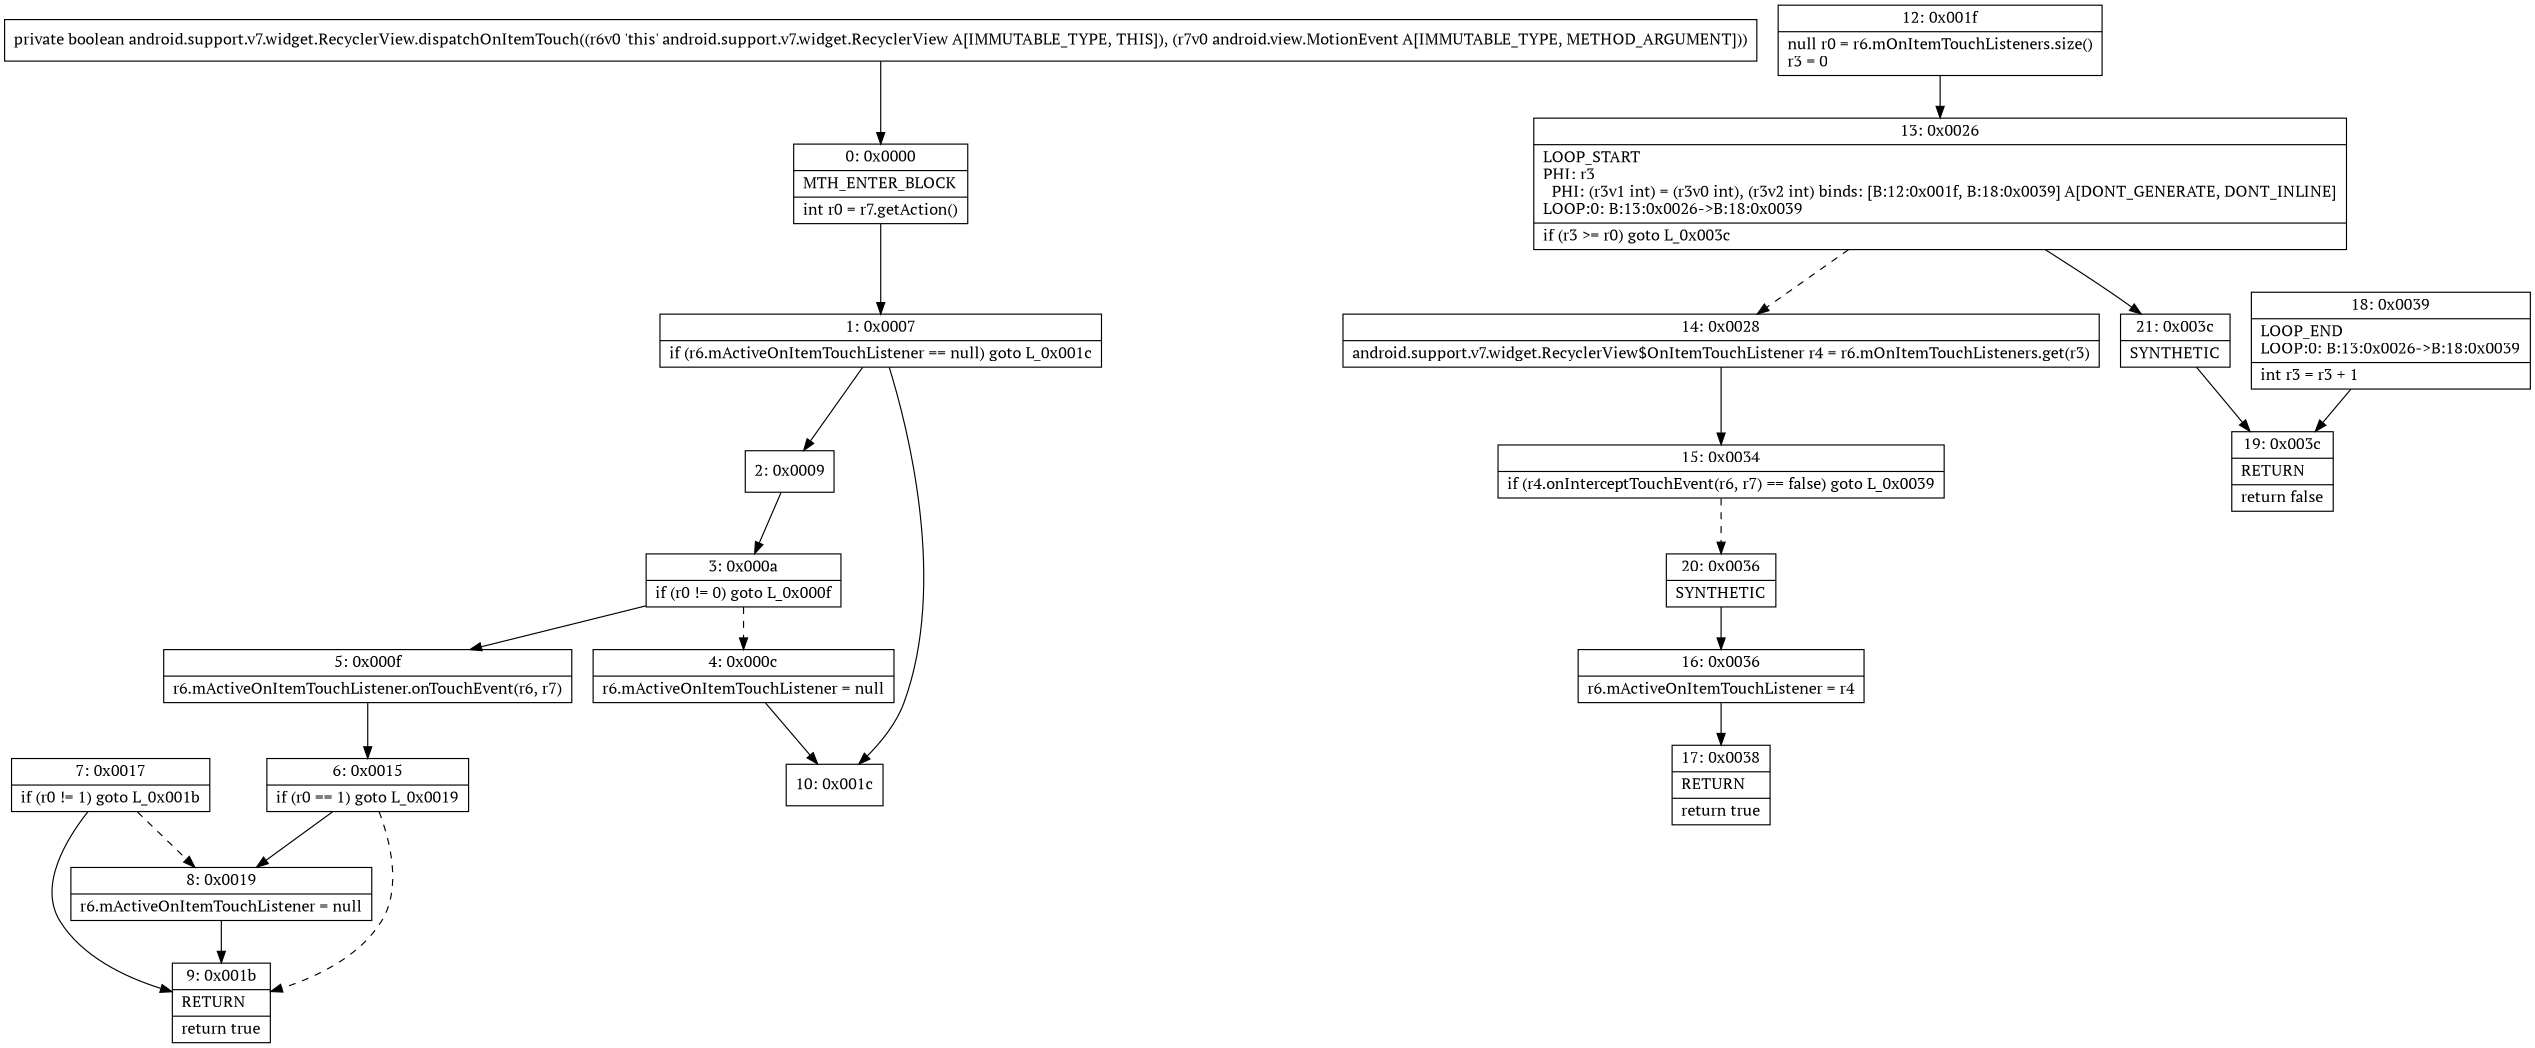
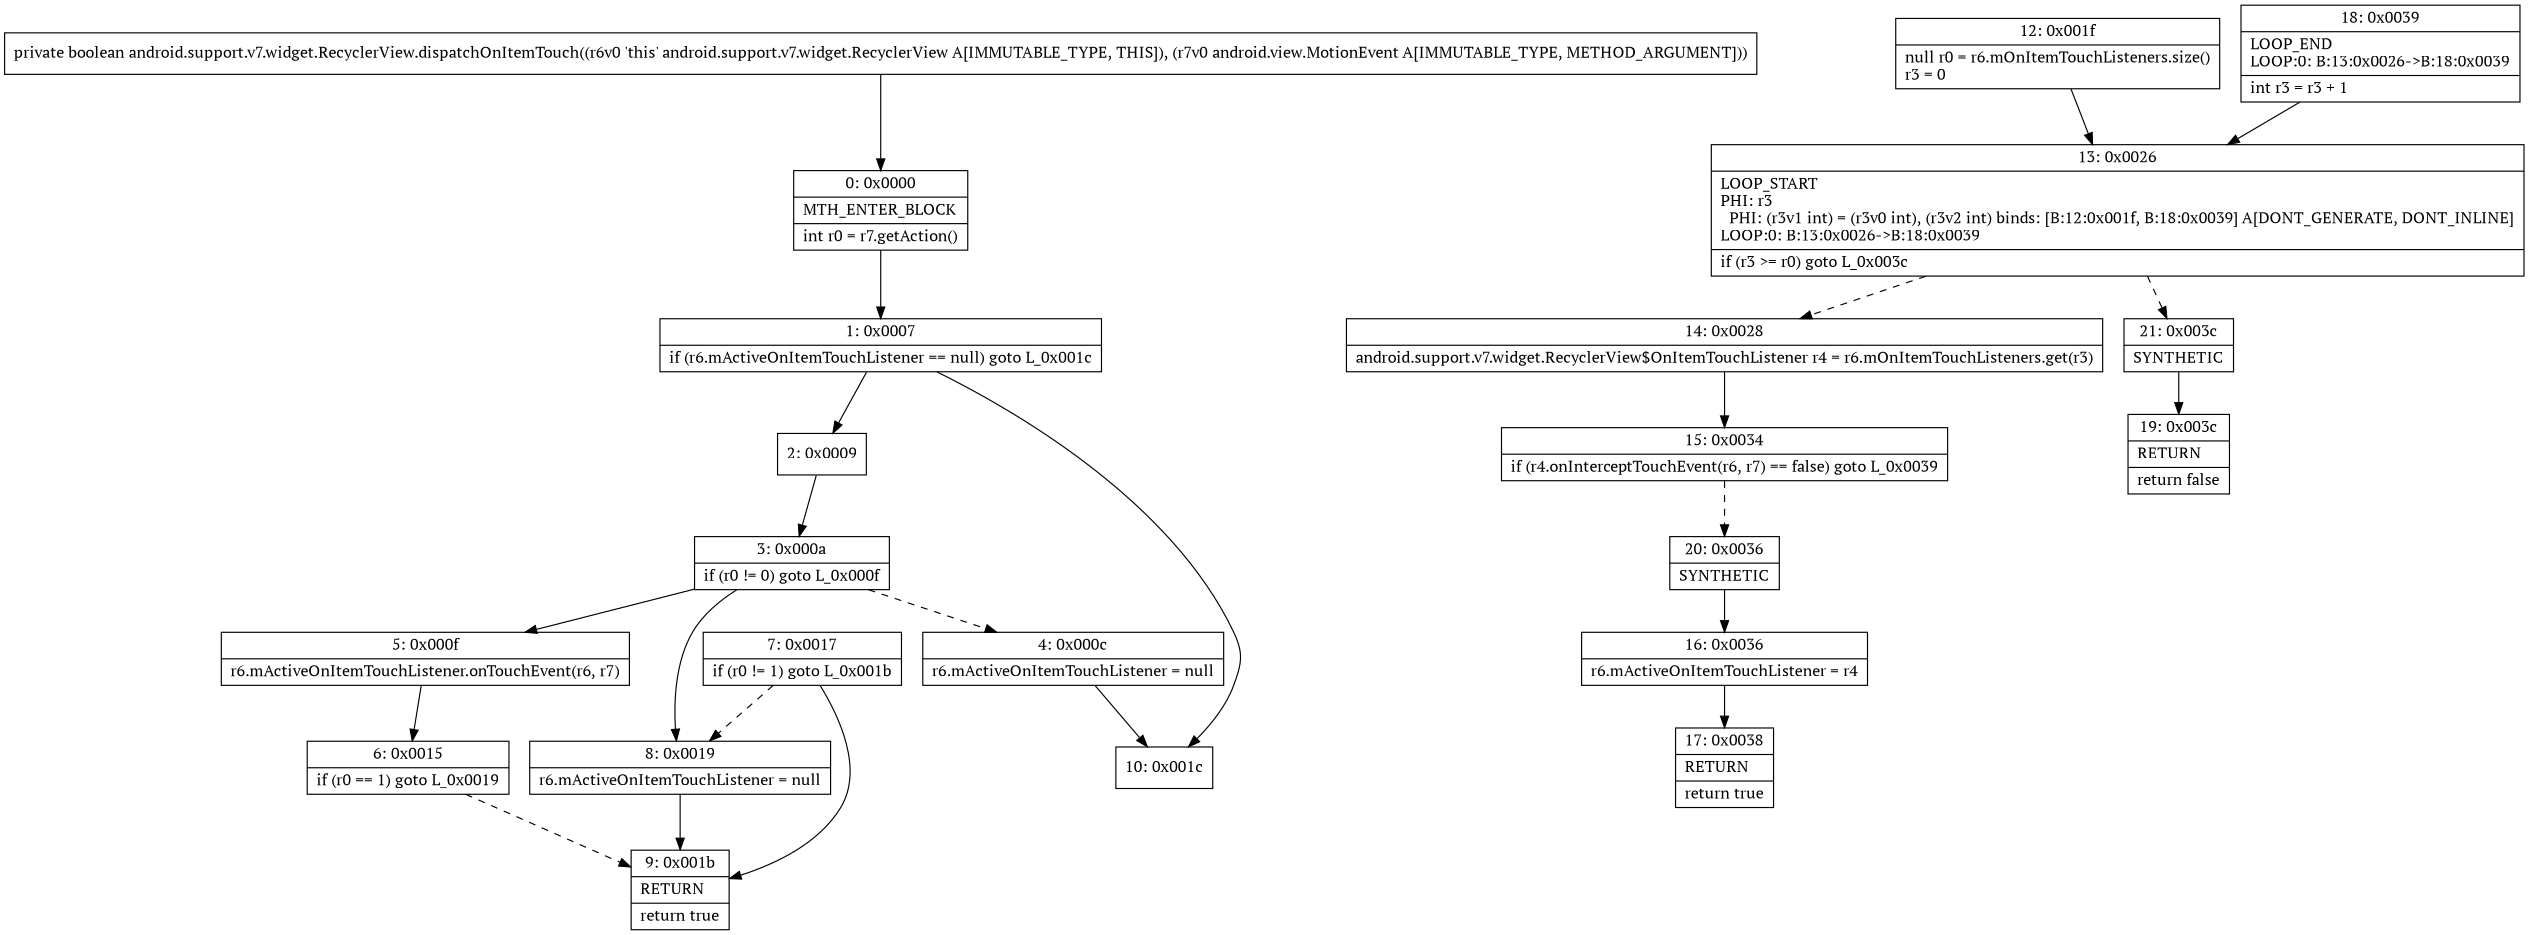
edge "13: 0x0026" -> "21: 0x003c": style solid -> dashed
edge "18: 0x0039" -> "19: 0x003c": now "18: 0x0039" -> "13: 0x0026"
edge "6: 0x0015" -> "8: 0x0019": now "3: 0x000a" -> "8: 0x0019"
